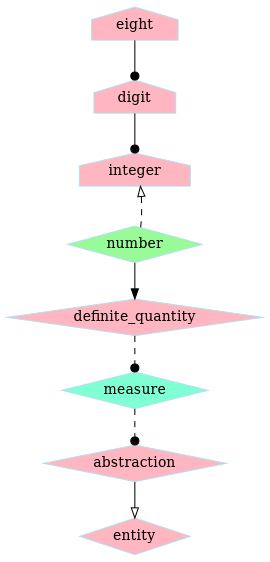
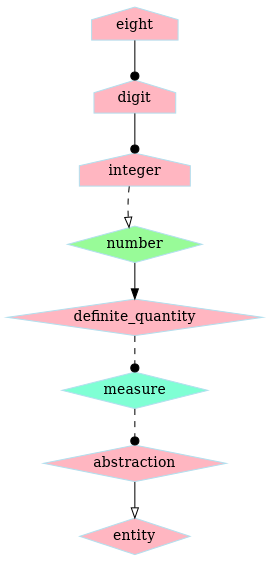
edge "number" -> "integer": reversed
